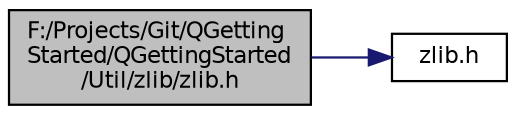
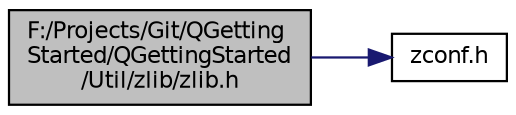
node "zlib.h": label "zlib.h" -> "zconf.h"
